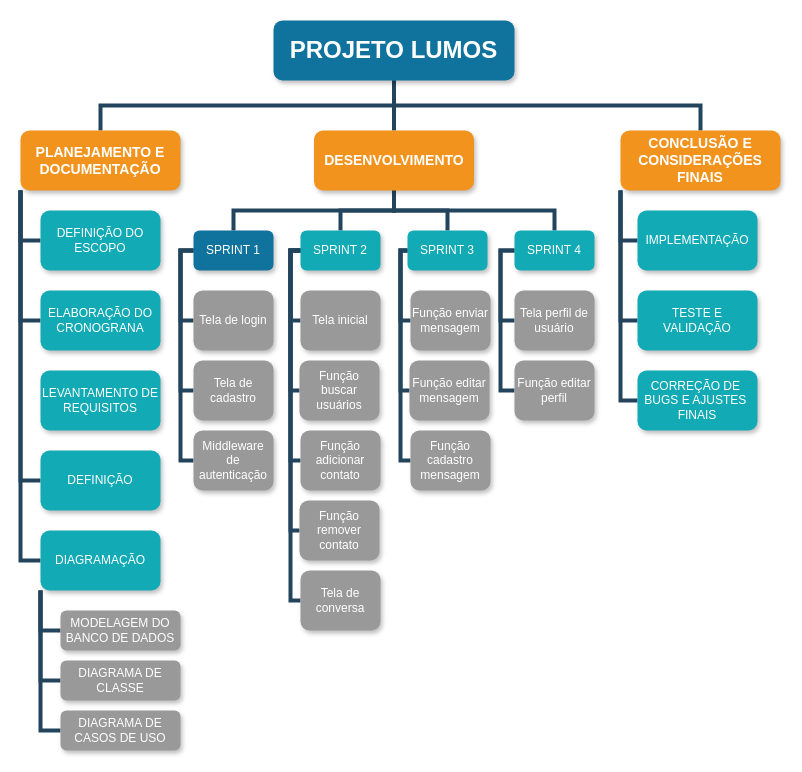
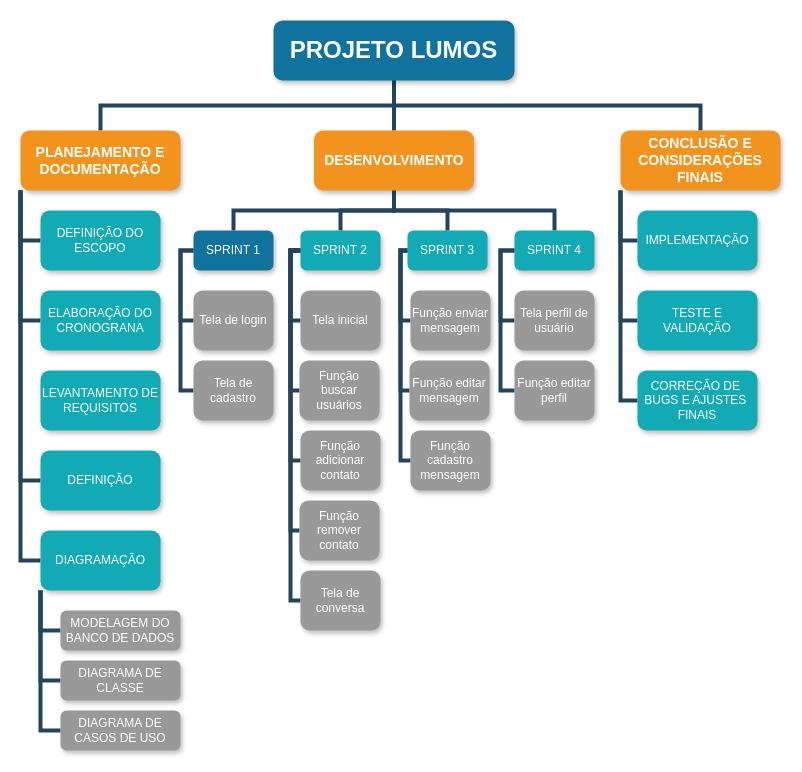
edge "SPRINT 1" -- "Middleware de autenticação": removed
node "Middleware de autenticação": removed
